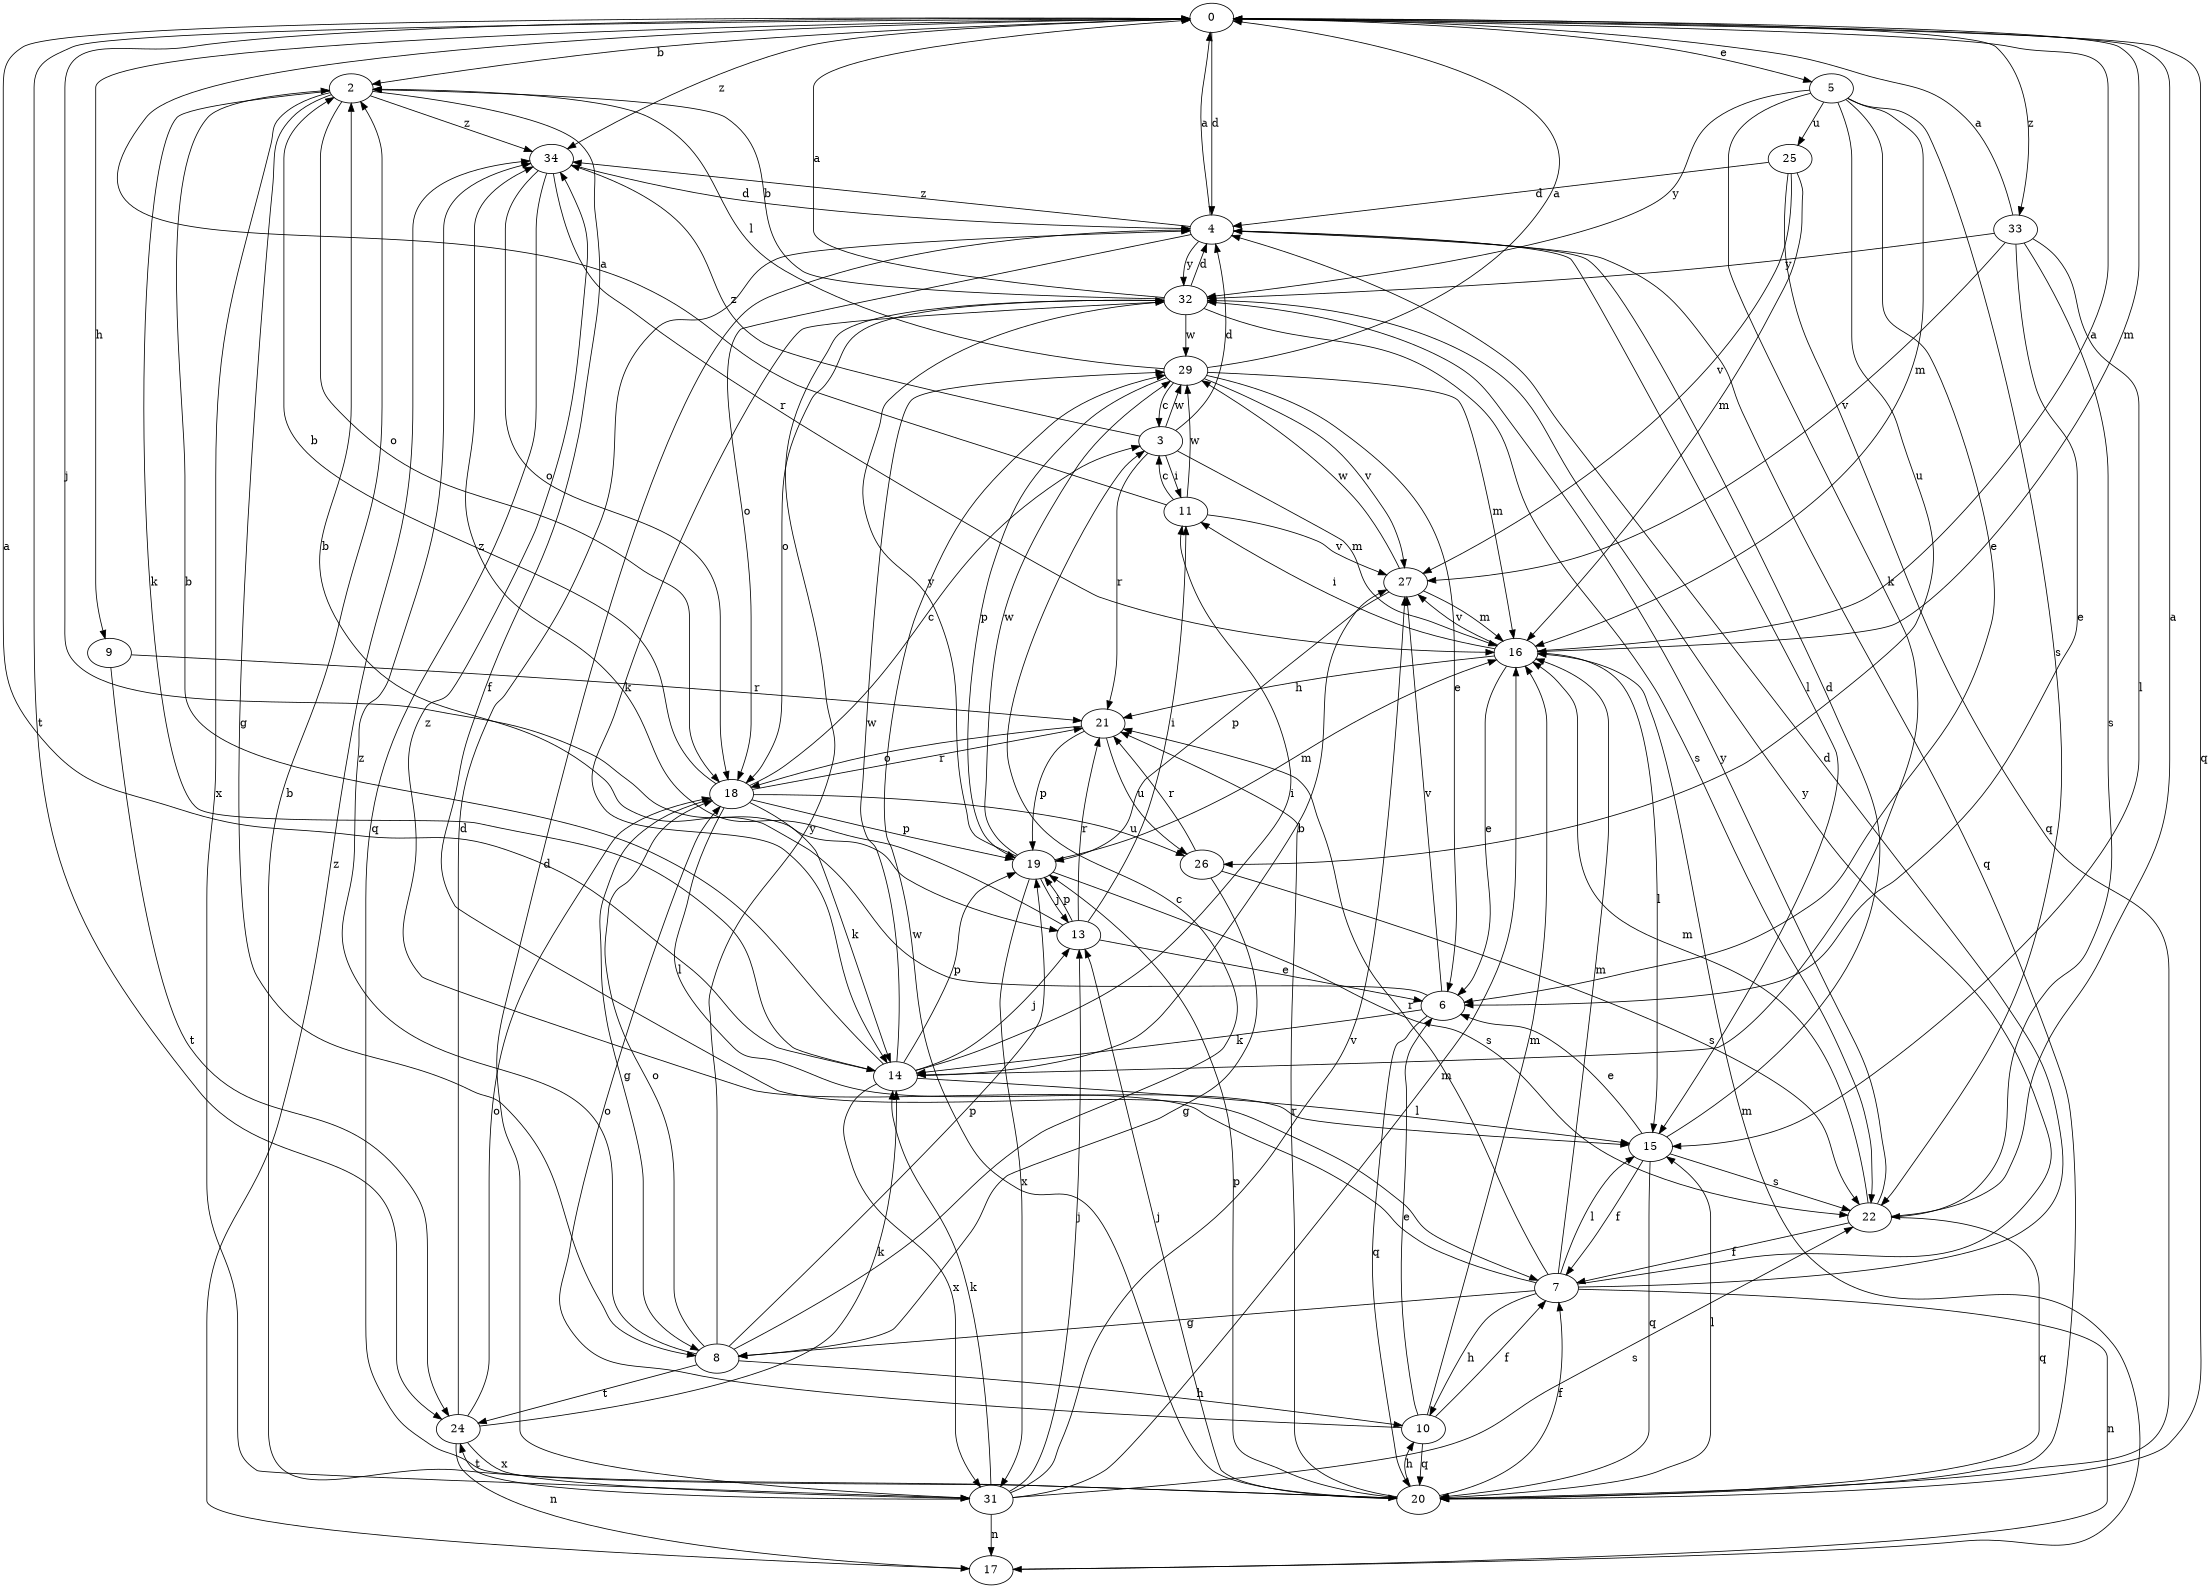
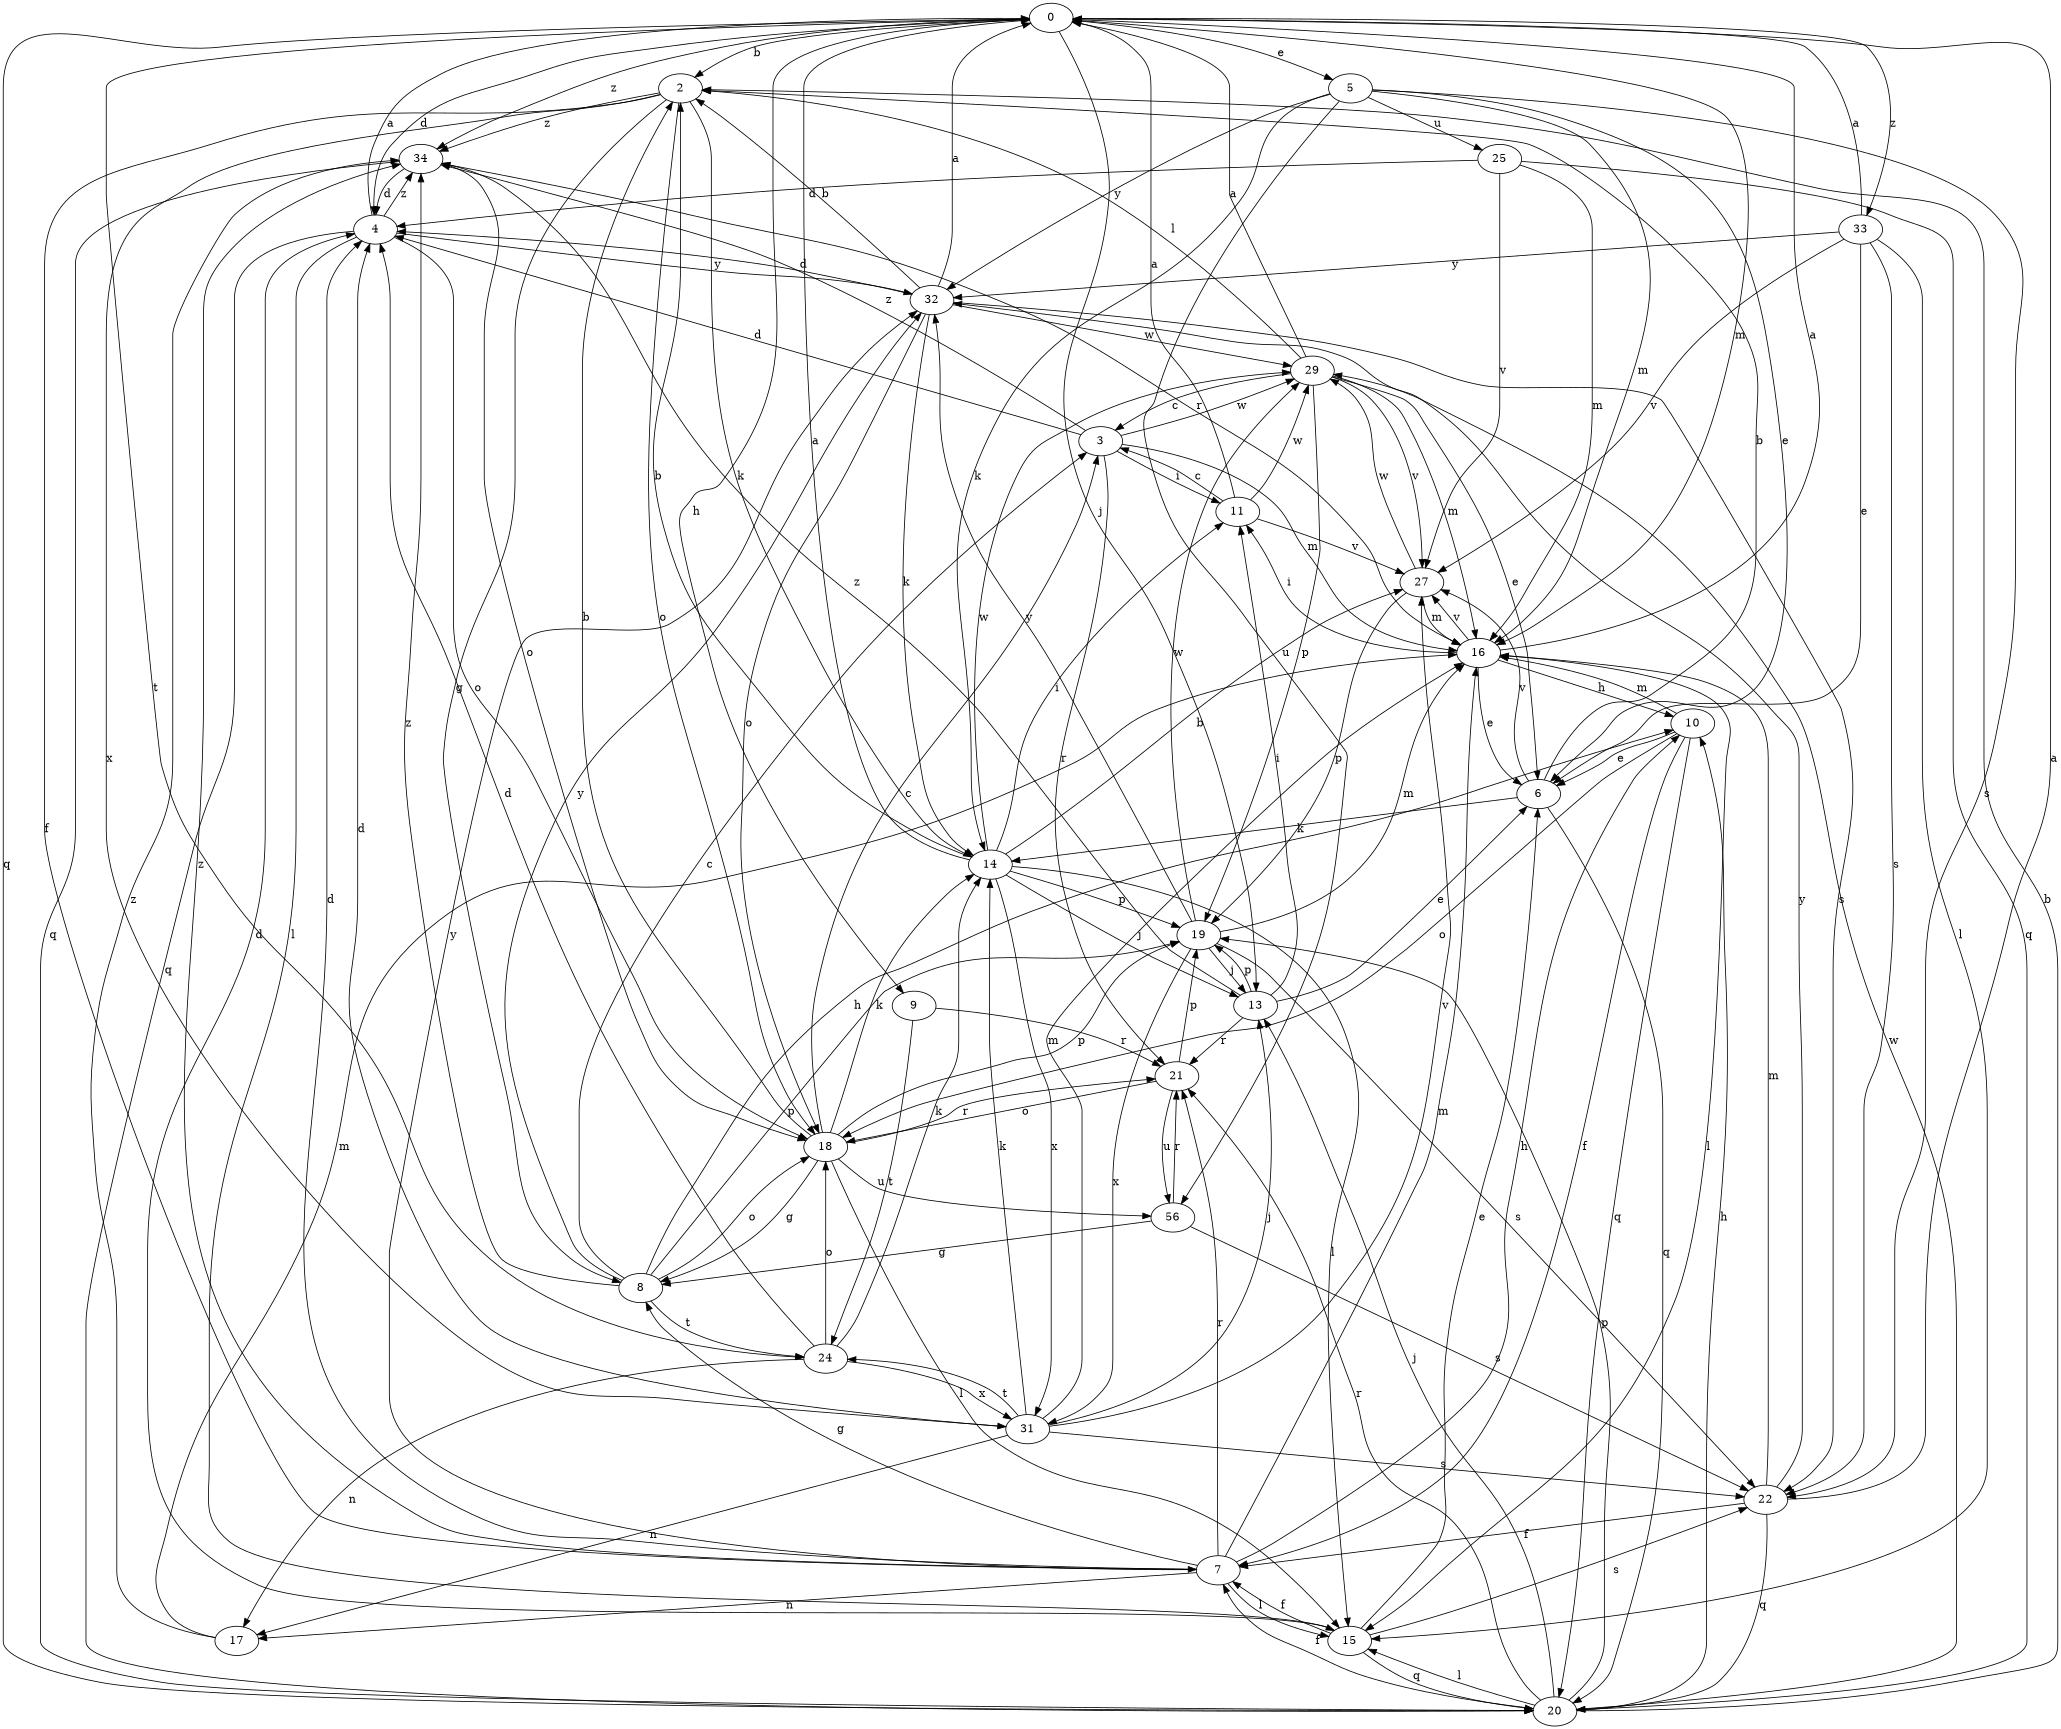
edge "16" -> "21": now "16" -> "10"
node "26": label "26" -> "56"
